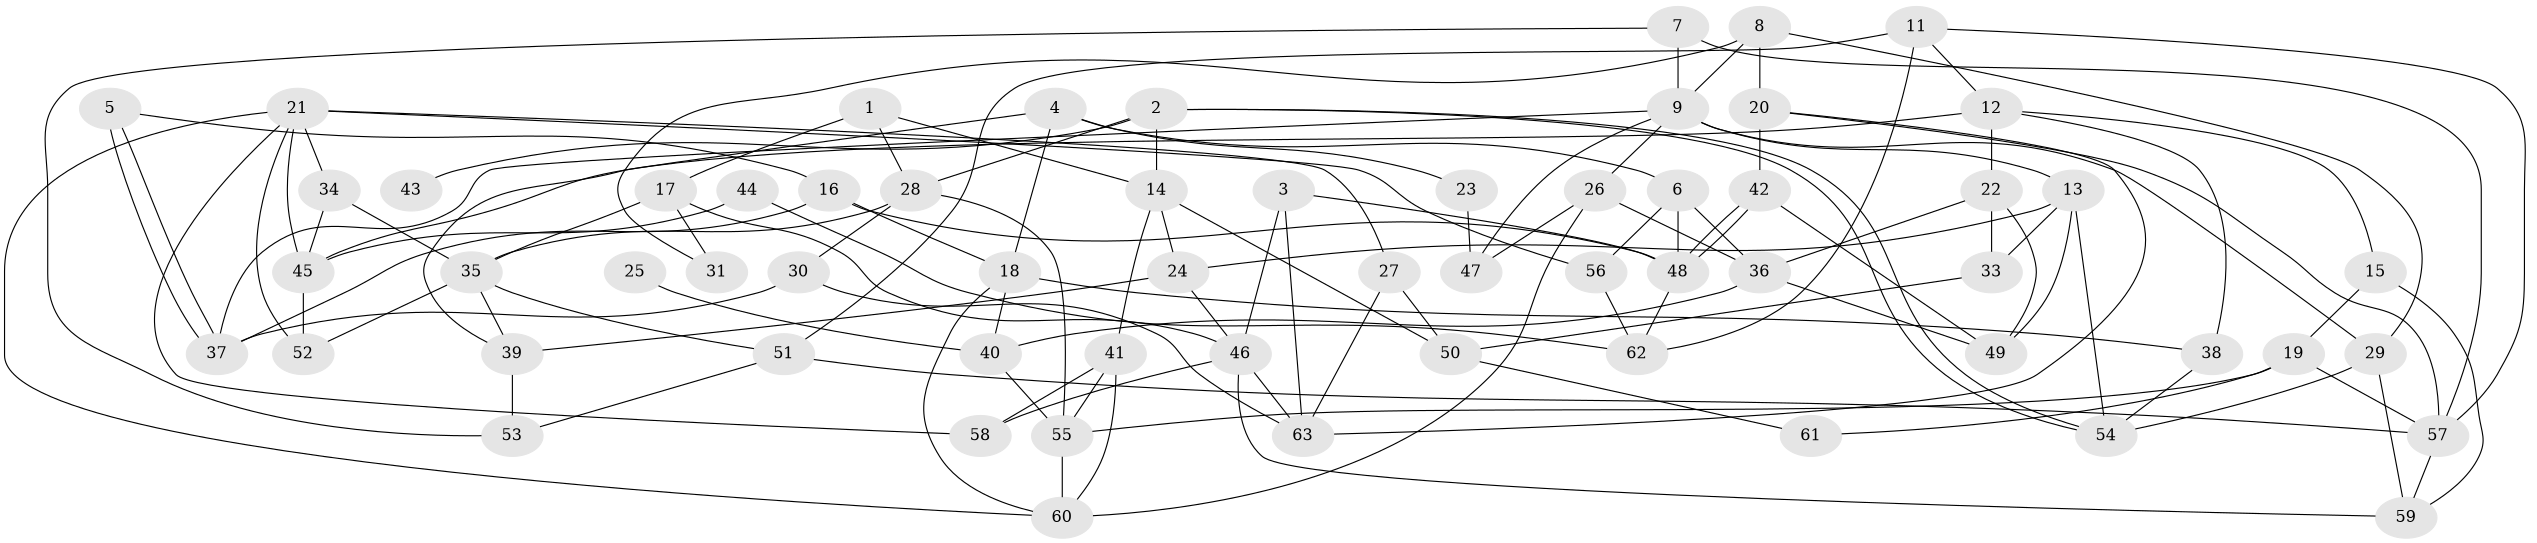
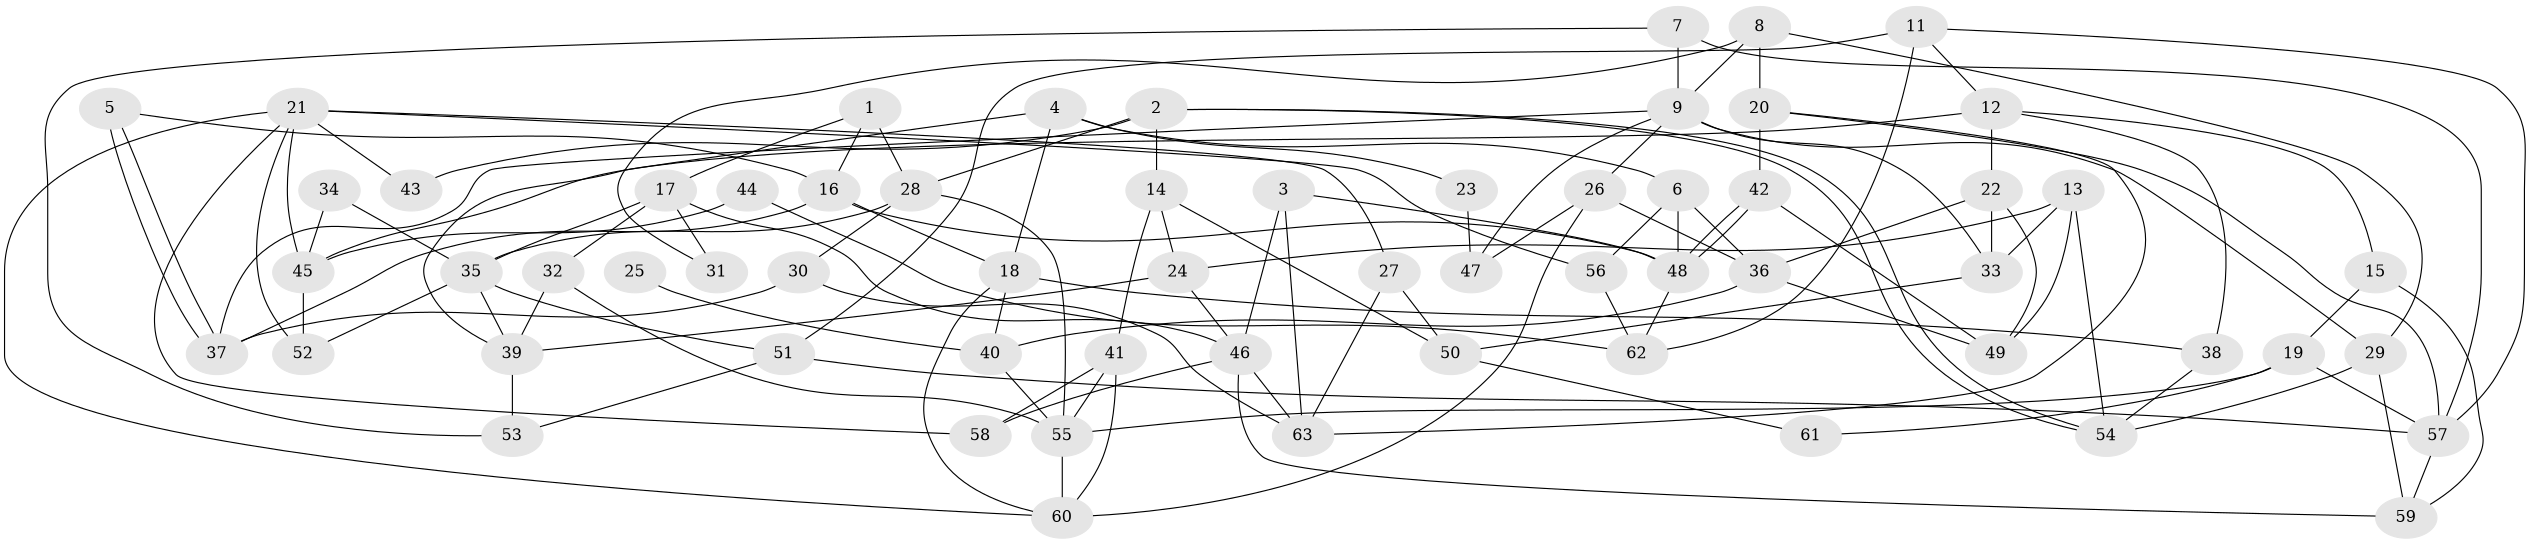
edge "21" -- "34": now "21" -- "43"
edge "9" -- "13": now "9" -- "33"
edge "1" -- "14": now "1" -- "16"
node "32": added
